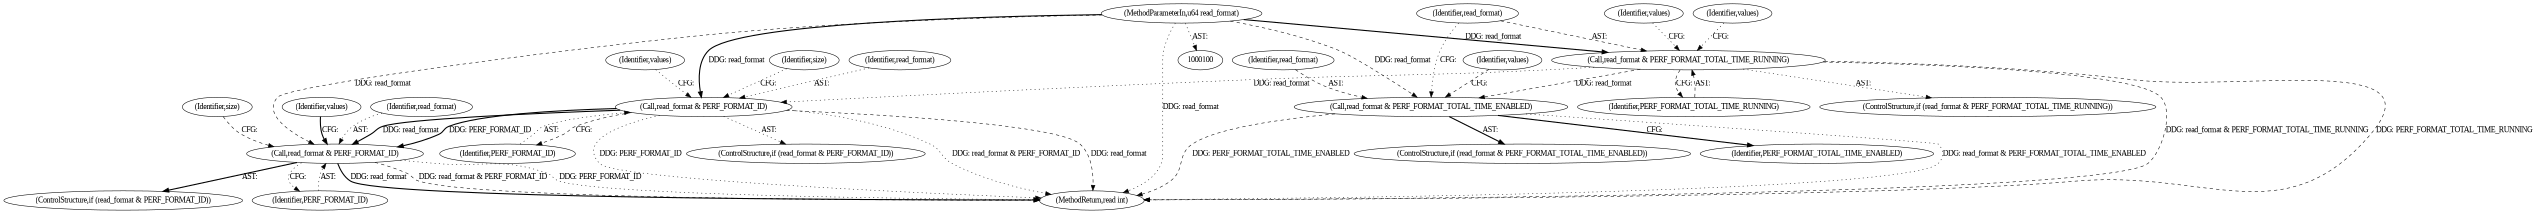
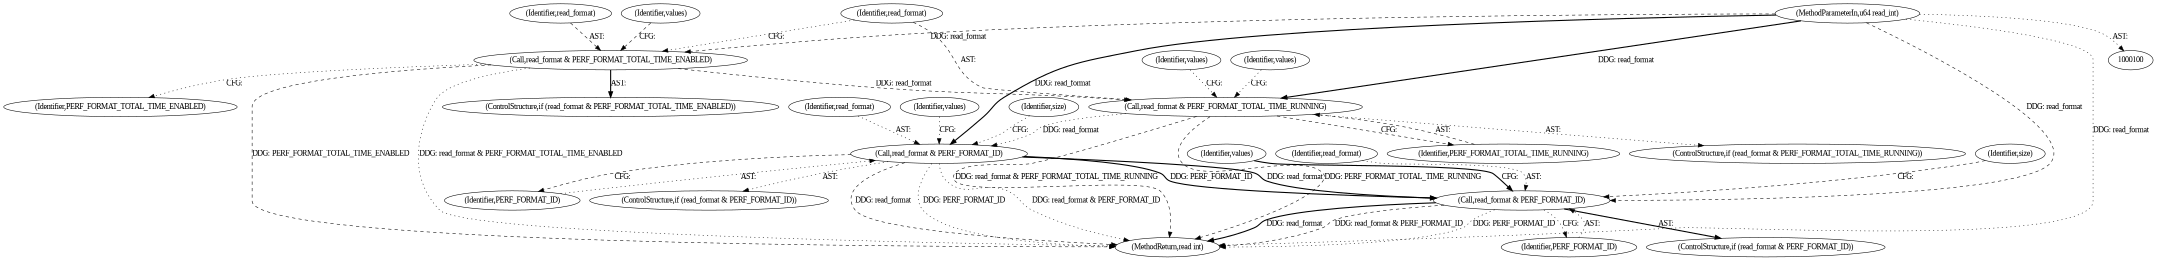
node "(MethodParameterIn,u64 read_format)": label "(MethodParameterIn,u64 read_format)" -> "(MethodParameterIn,u64 read_int)"
edge "(Call,read_format & PERF_FORMAT_TOTAL_TIME_RUNNING)" -> "(Call,read_format & PERF_FORMAT_TOTAL_TIME_ENABLED)": reversed
edge "(Call,read_format & PERF_FORMAT_TOTAL_TIME_ENABLED)" -> "(Identifier,PERF_FORMAT_TOTAL_TIME_ENABLED)": style bold -> dotted
